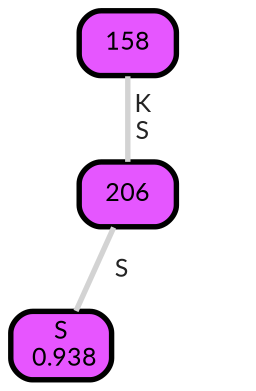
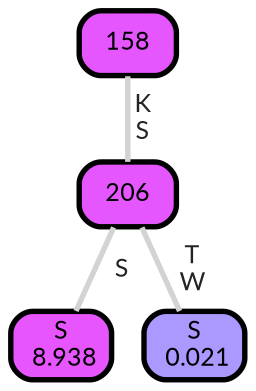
node "S 0.938": label "S 0.938" -> "S 8.938"
node "S 0.021": added
